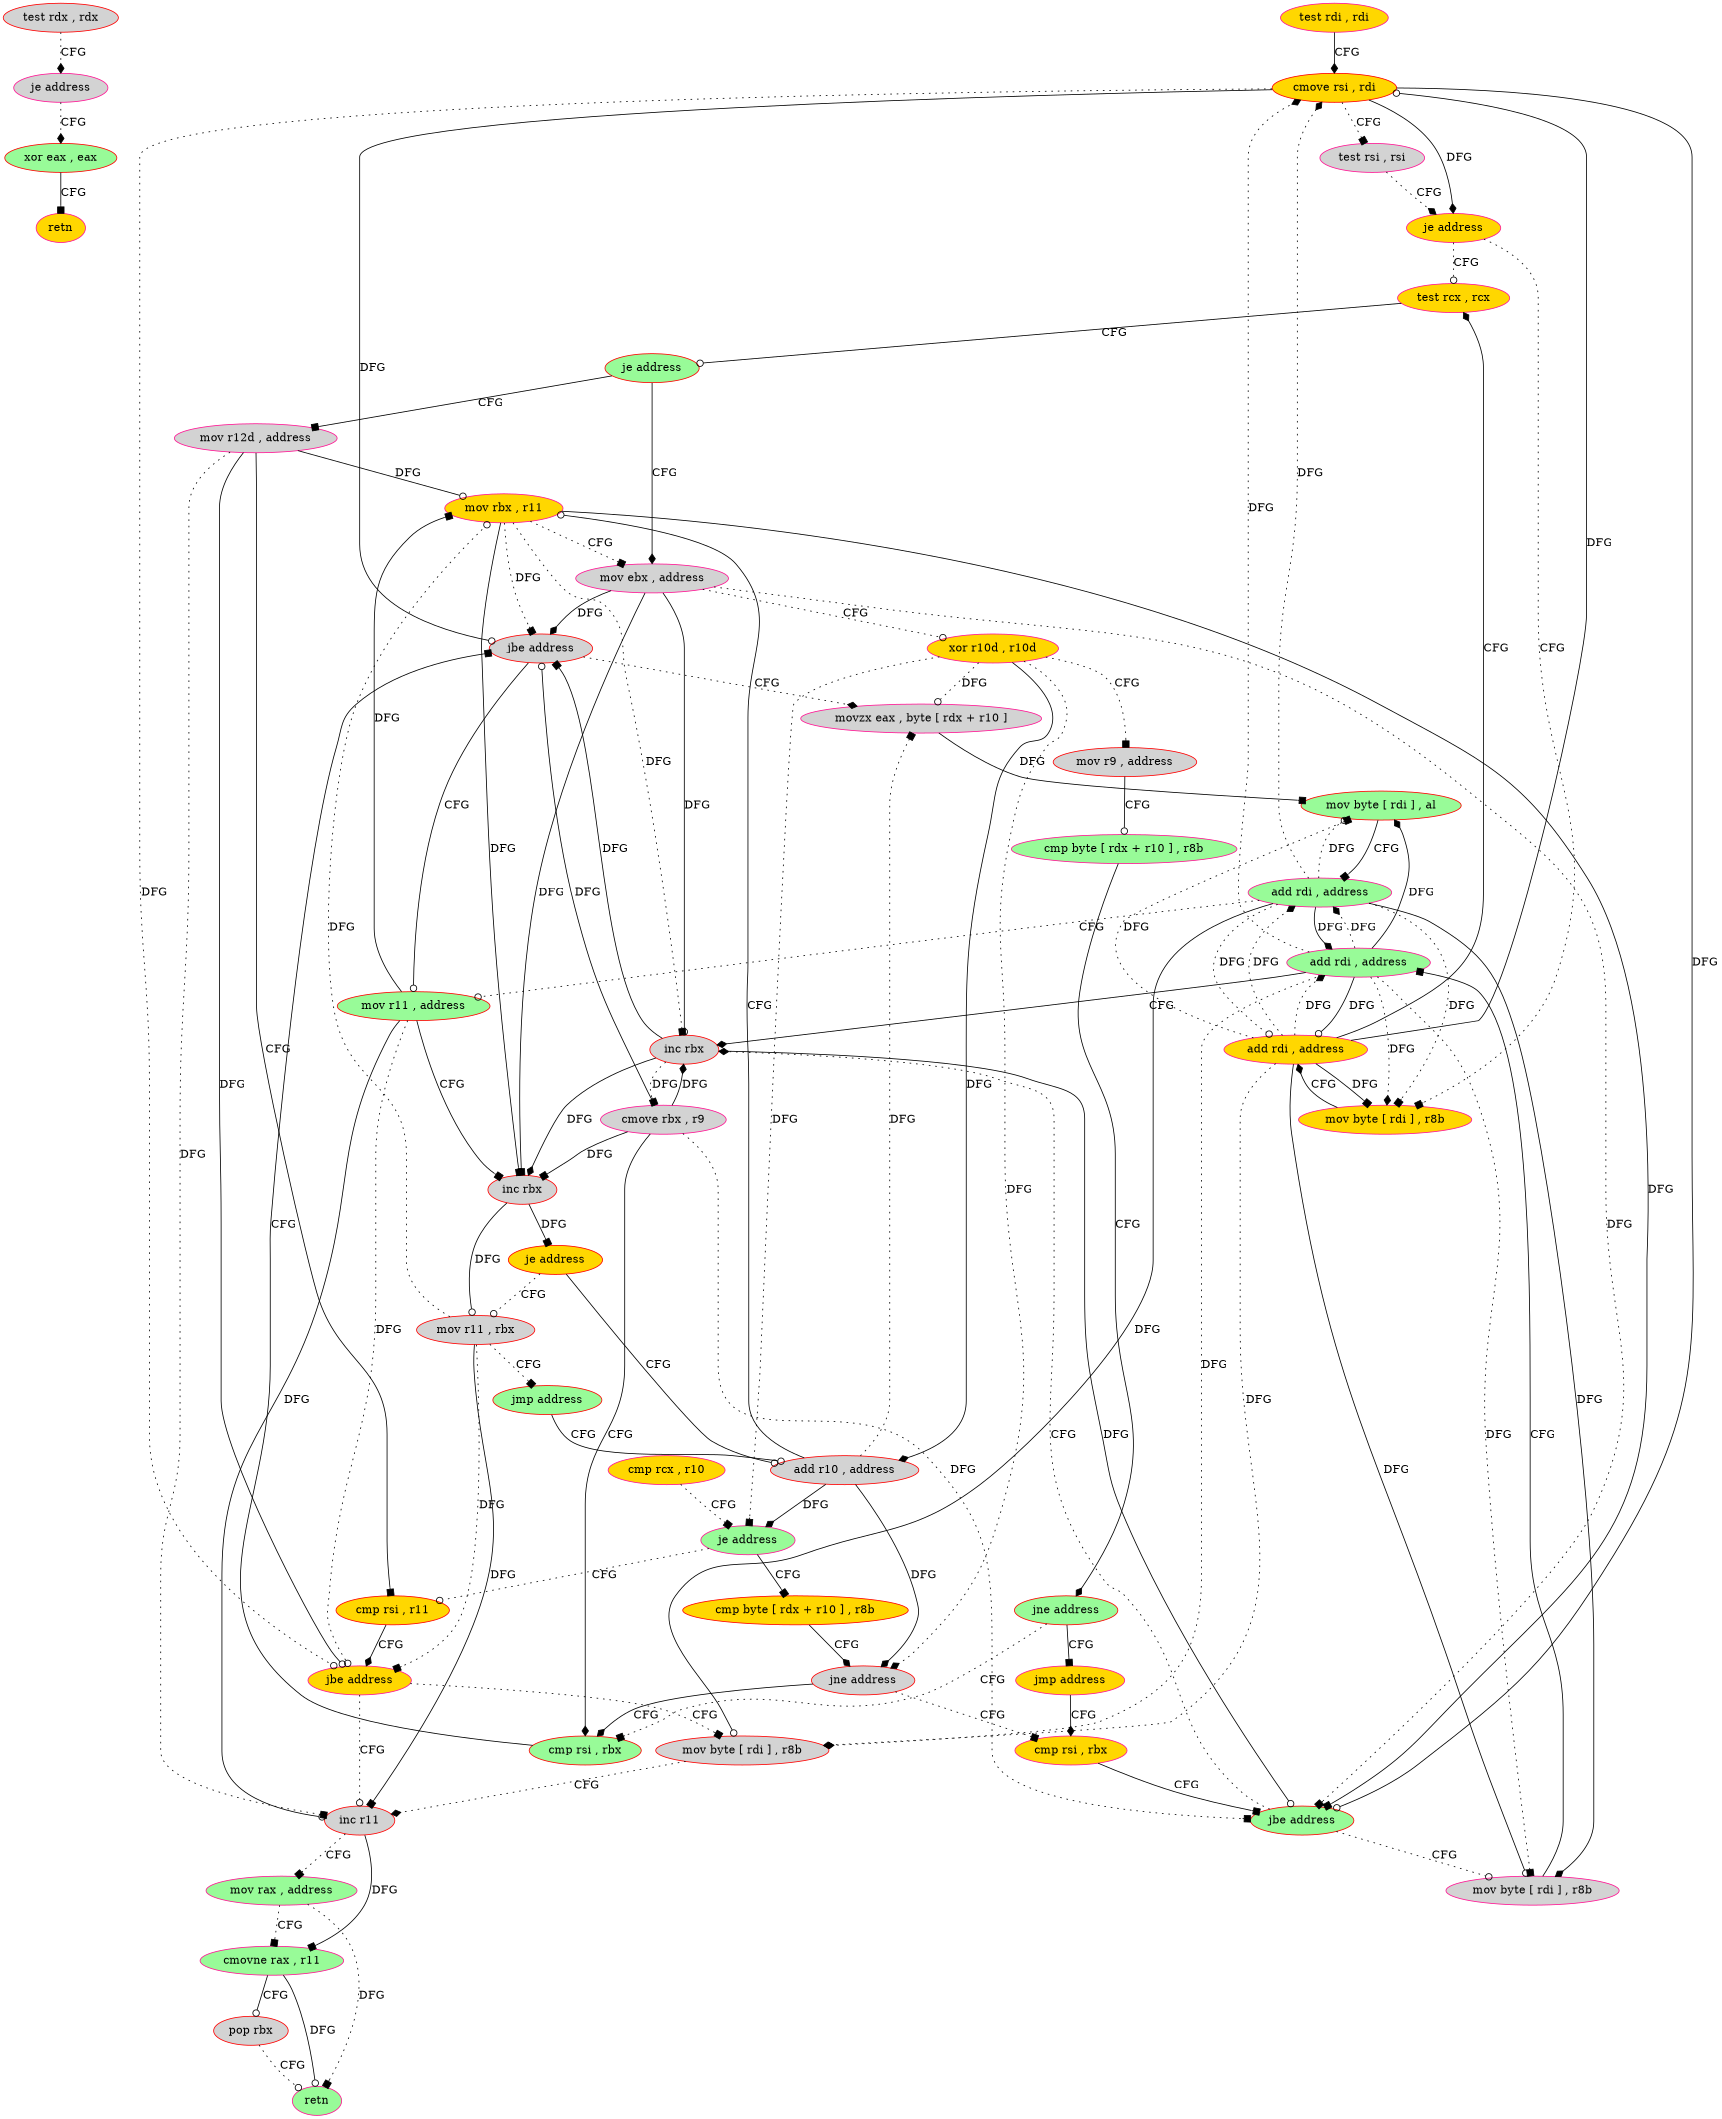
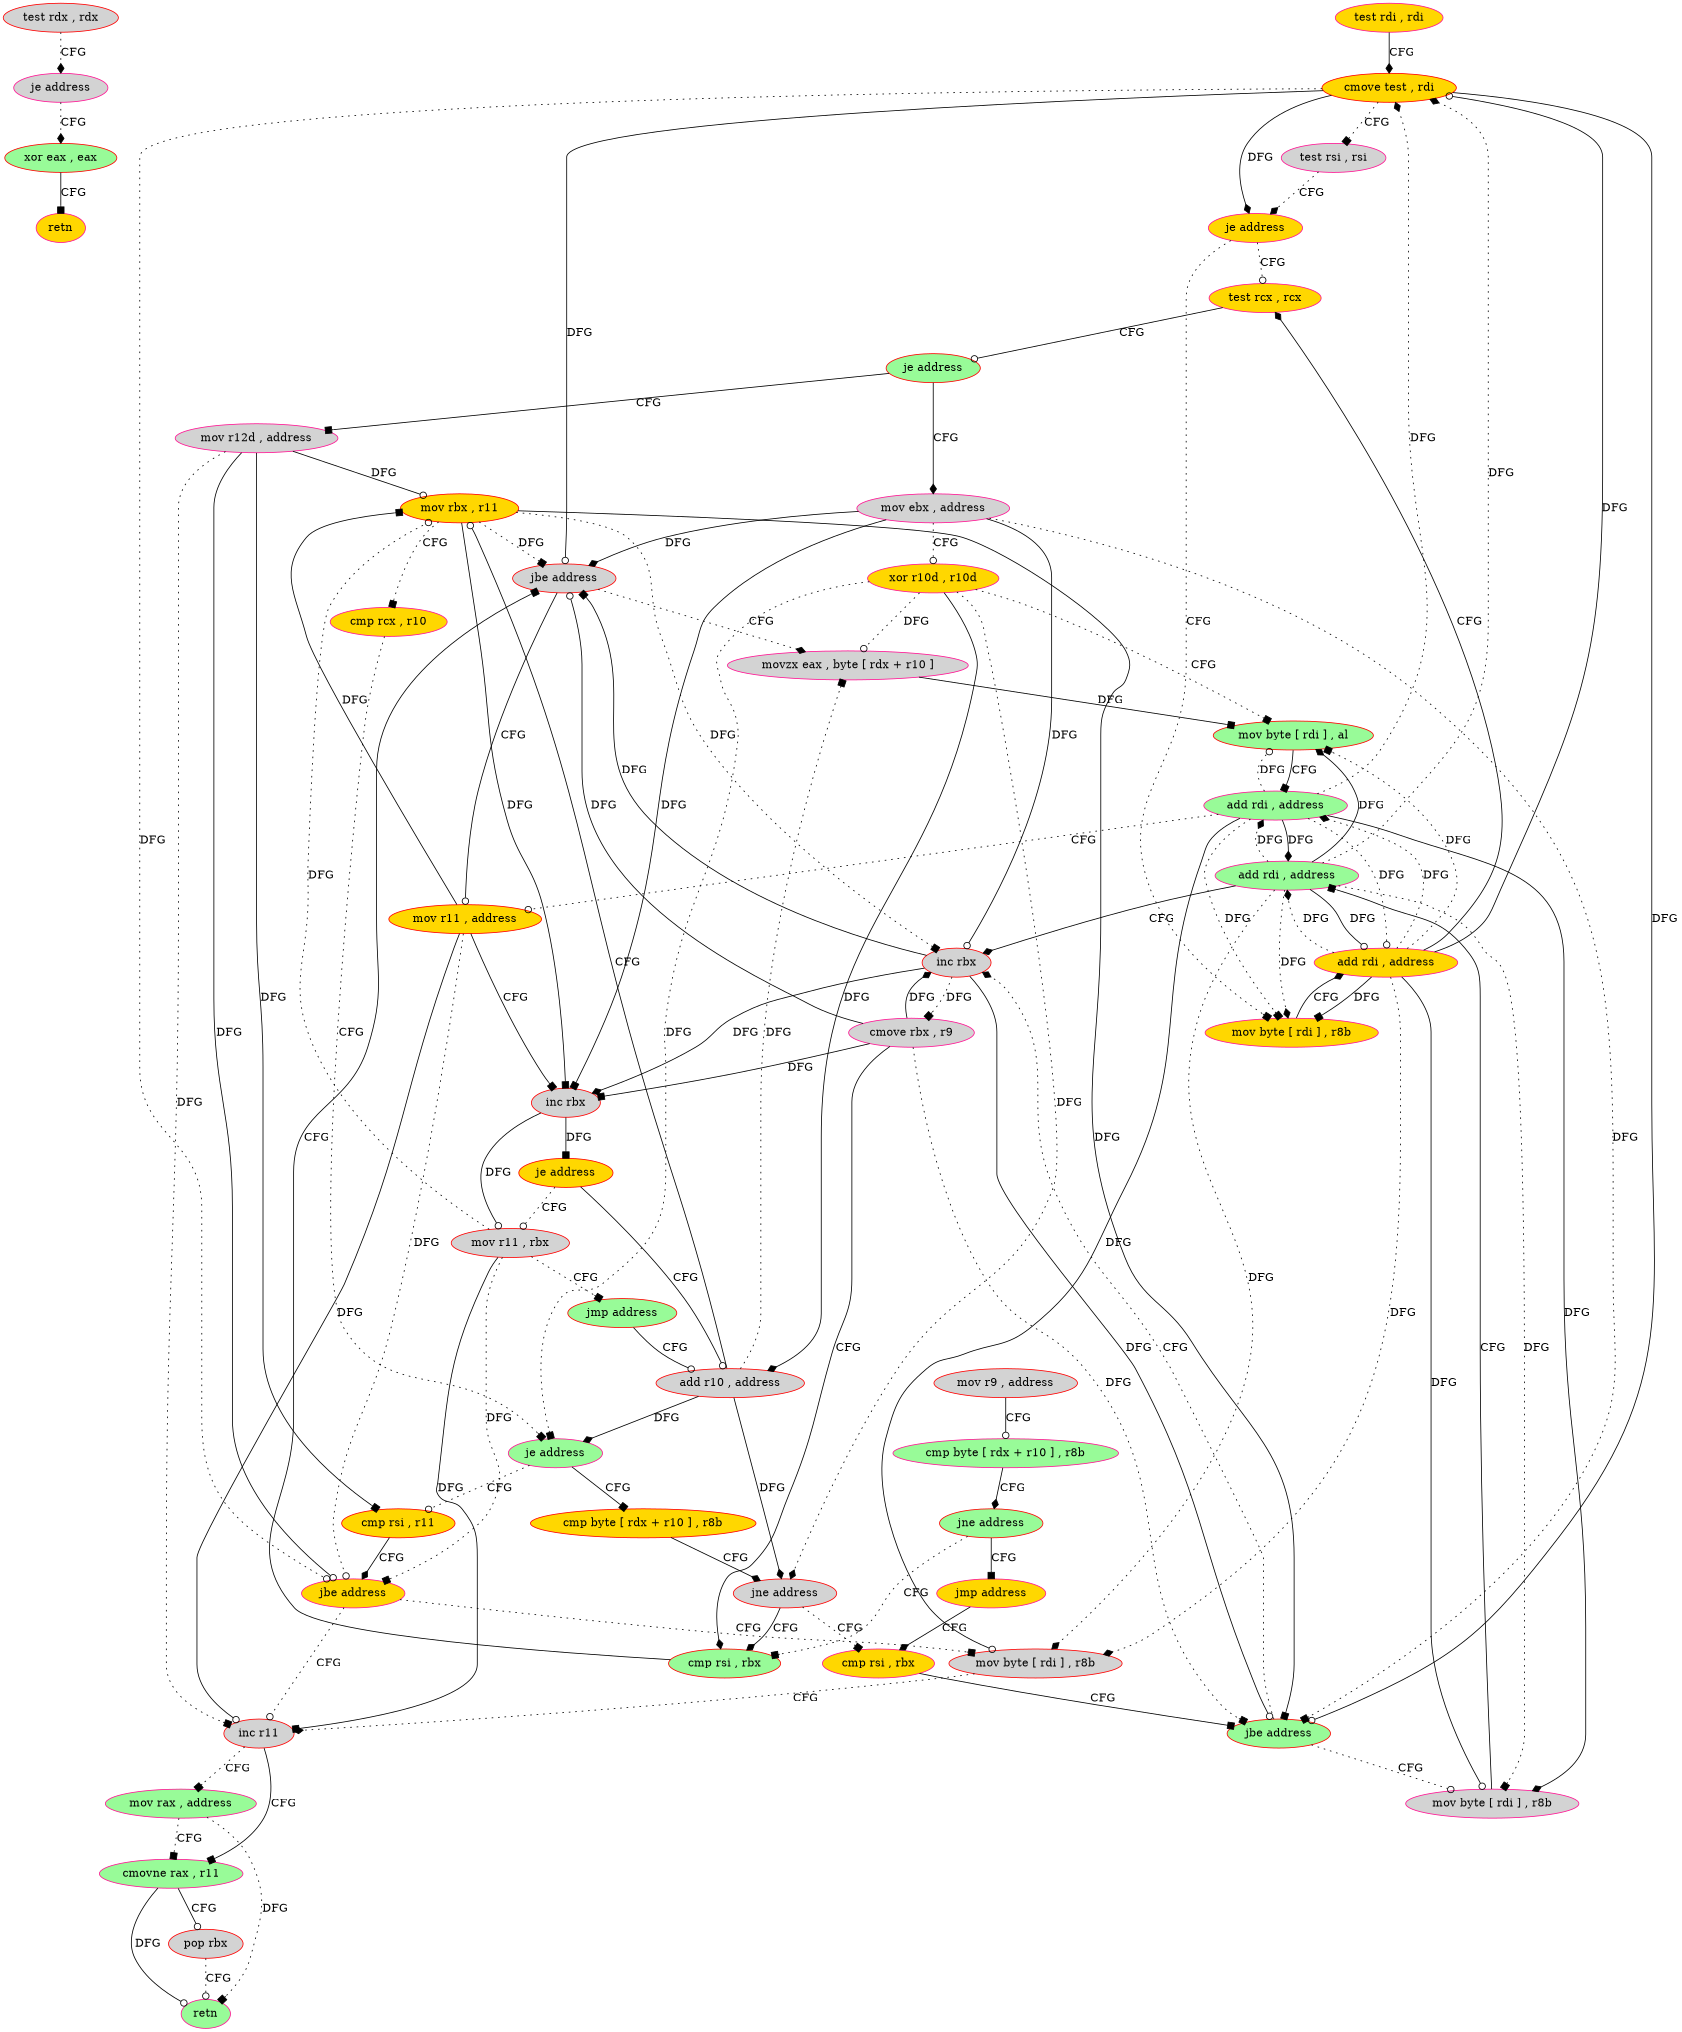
node "cmove rsi , rdi": label "cmove rsi , rdi" -> "cmove test , rdi"
node "mov rbx , r11": color deeppink -> red
edge "mov rbx , r11" -> "mov ebx , address": now "mov rbx , r11" -> "cmp rcx , r10"
edge "xor r10d , r10d" -> "mov r9 , address": now "xor r10d , r10d" -> "mov byte [ rdi ] , al"
node "mov r11 , address": fillcolor palegreen -> gold
edge "mov r12d , address" -> "cmp rsi , r11": label "CFG" -> "DFG"
edge "inc r11" -> "cmovne rax , r11": label "DFG" -> "CFG"
